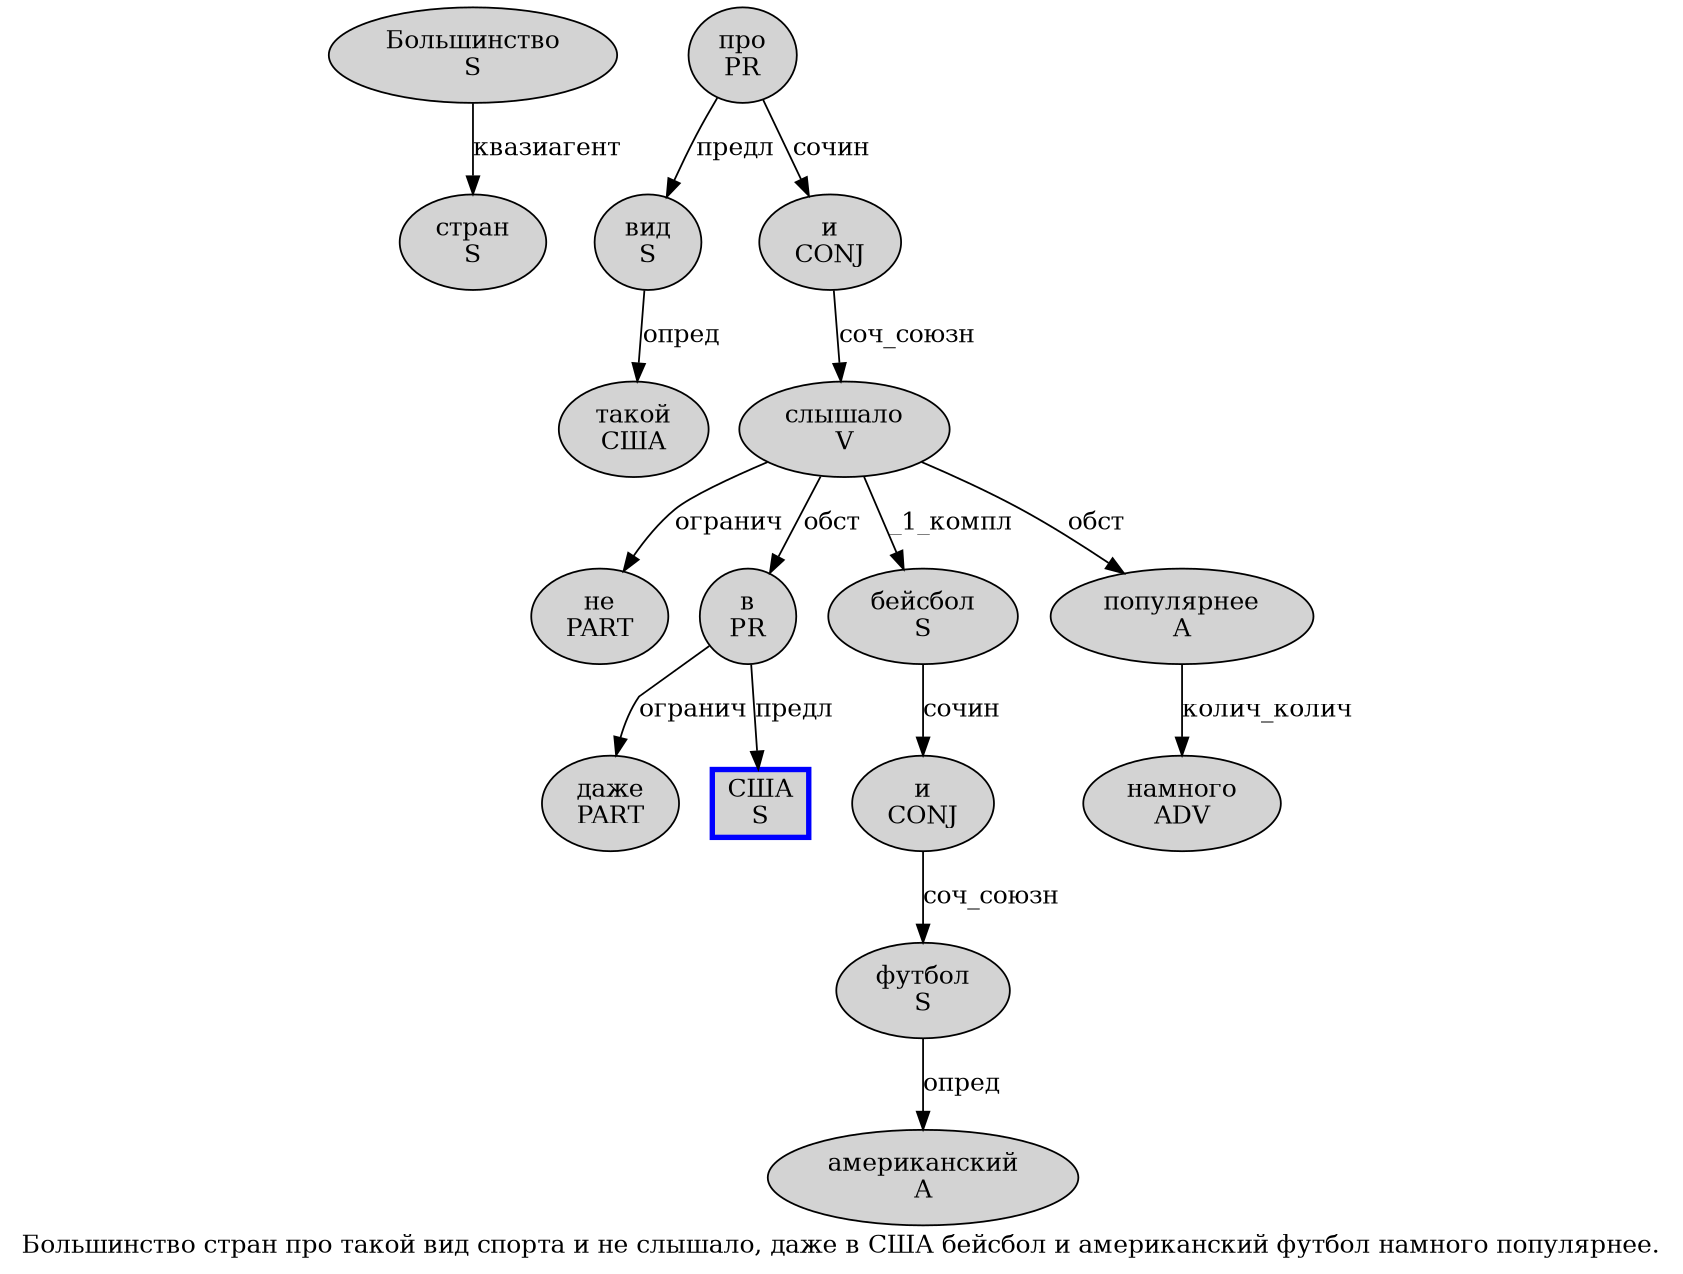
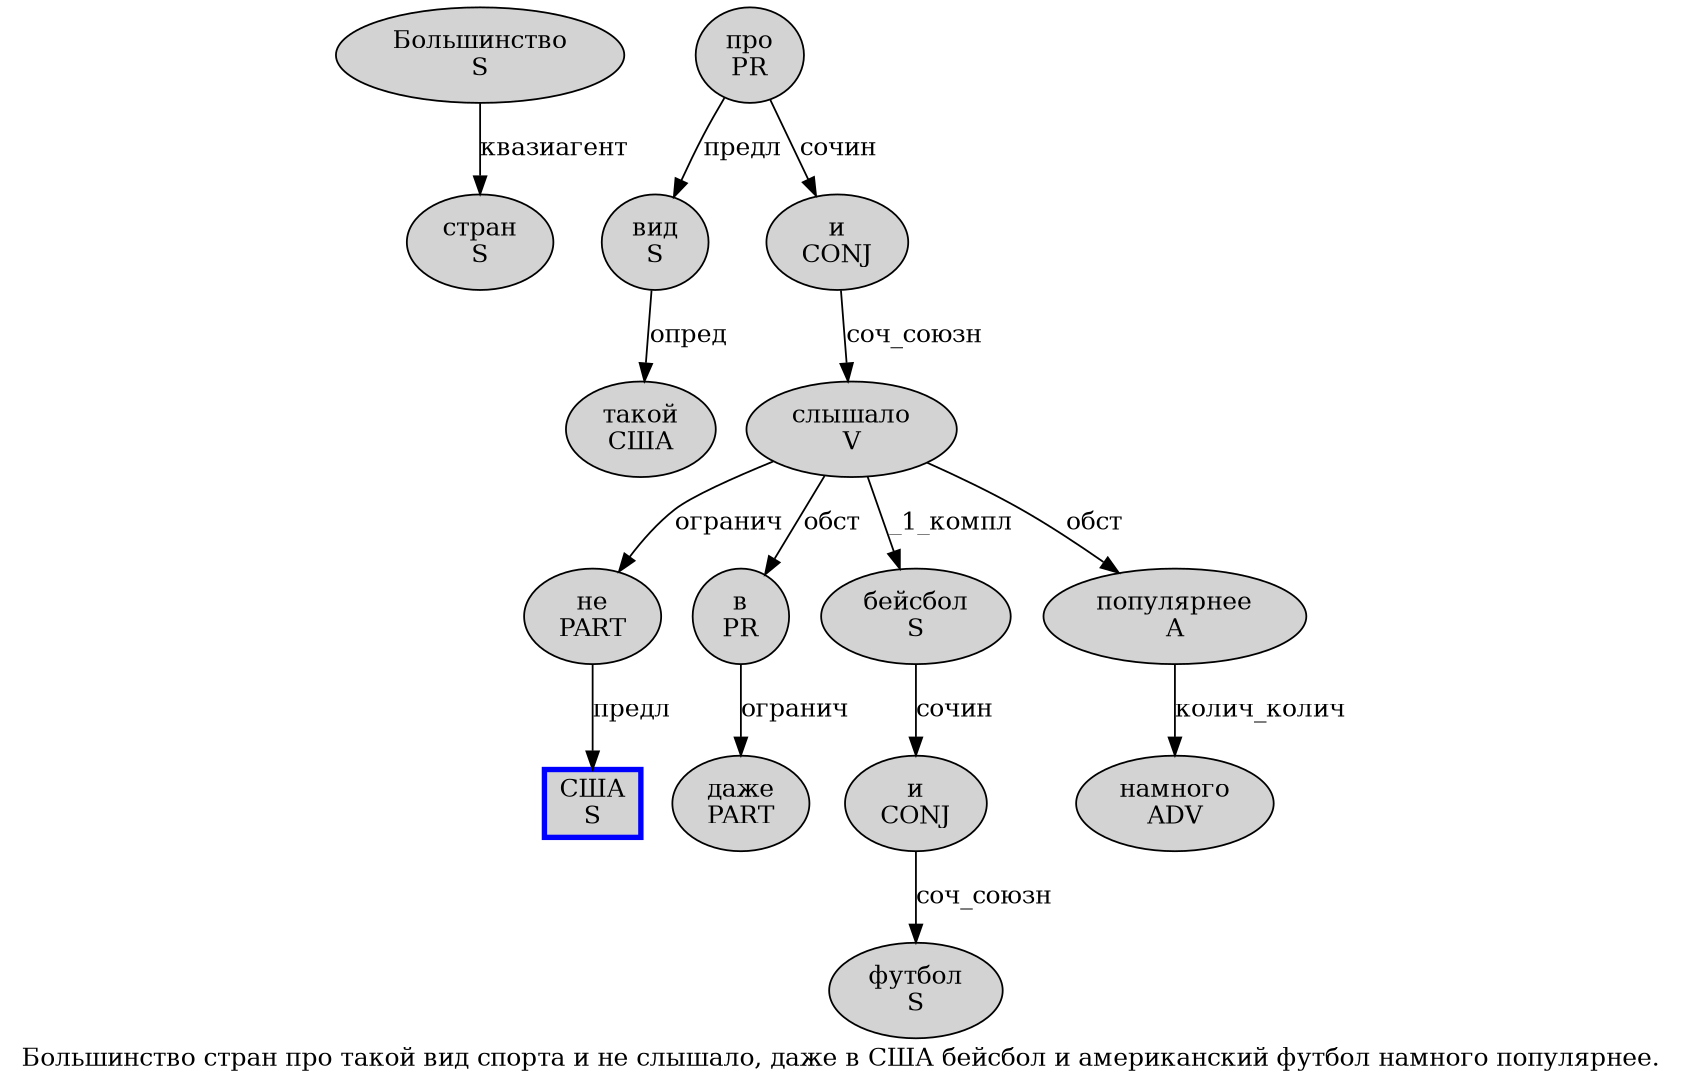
edge "в PR" -> "США S": now "не PART" -> "США S"
node "американский A": removed
